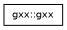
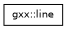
node "gxx::gxx": label "gxx::gxx" -> "gxx::line"
